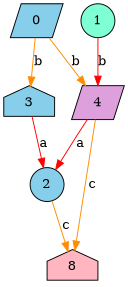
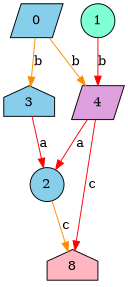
edge "4" -> "8": color darkorange -> red
